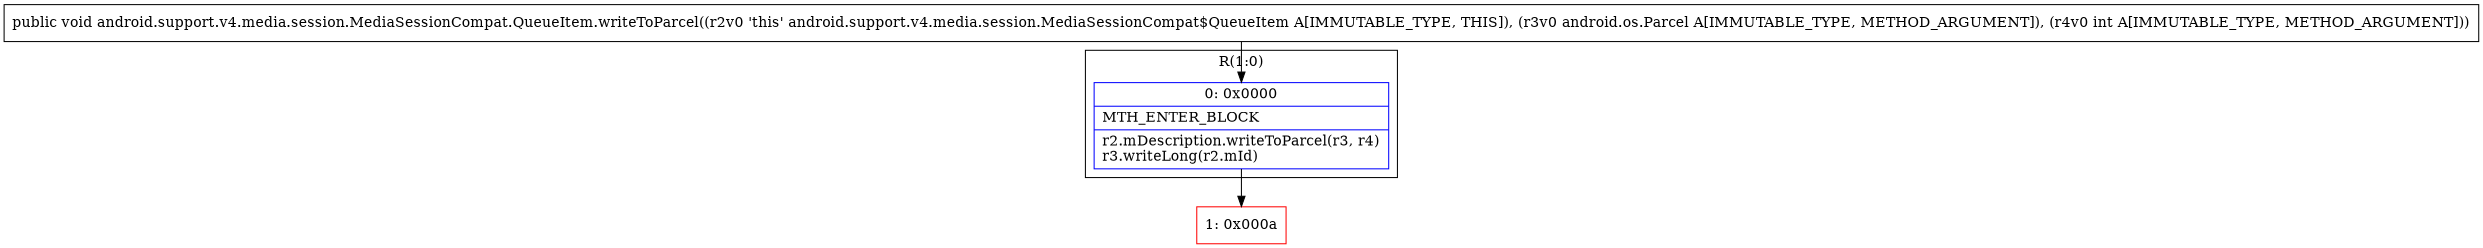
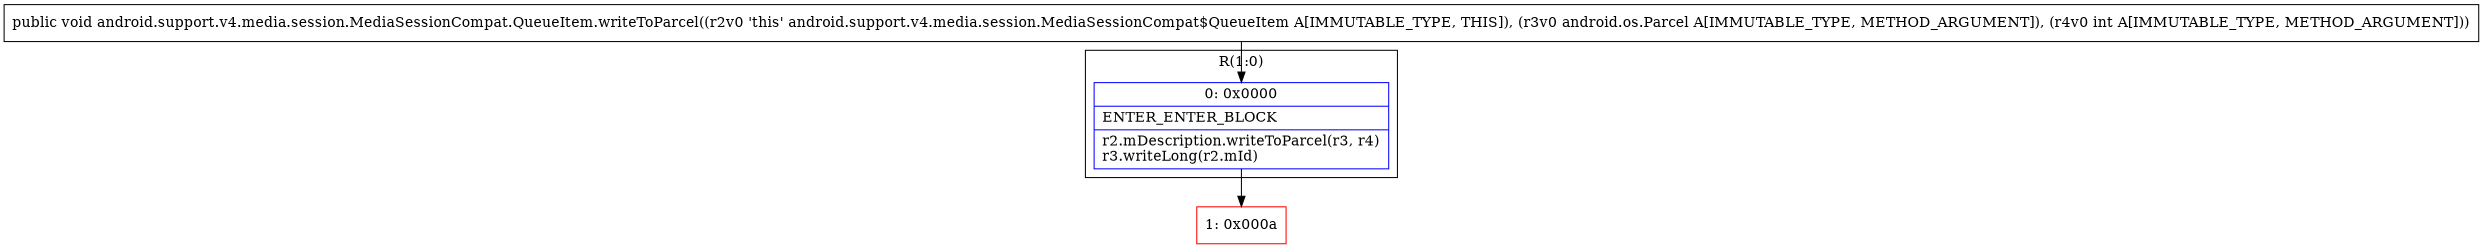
node "0: 0x0000": text "MTH_ENTER_BLOCK" -> "ENTER_ENTER_BLOCK"
